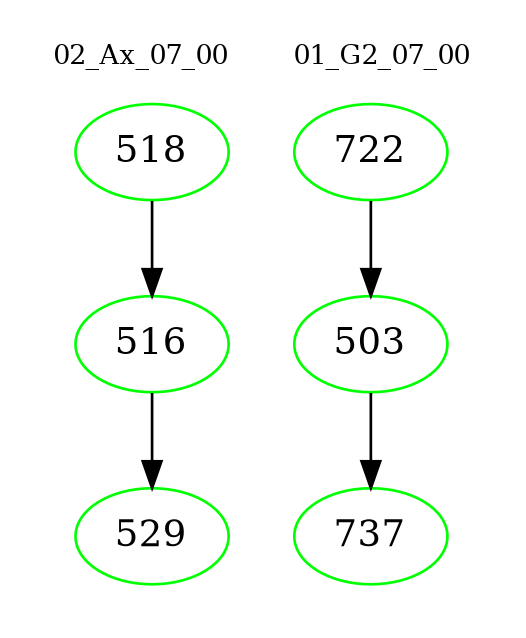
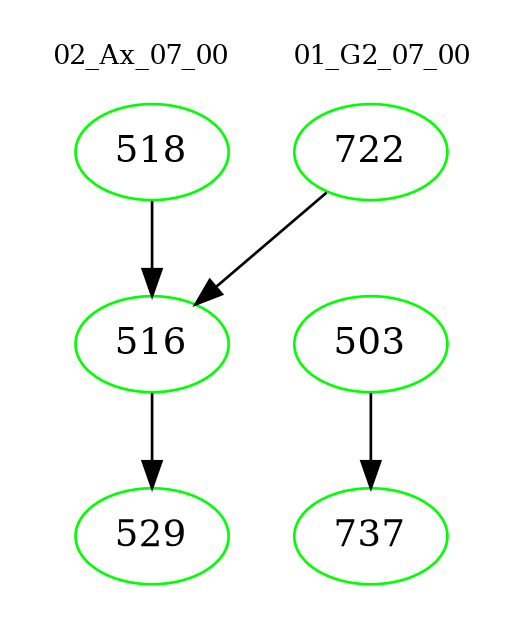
edge "722" -> "503": now "722" -> "516"
